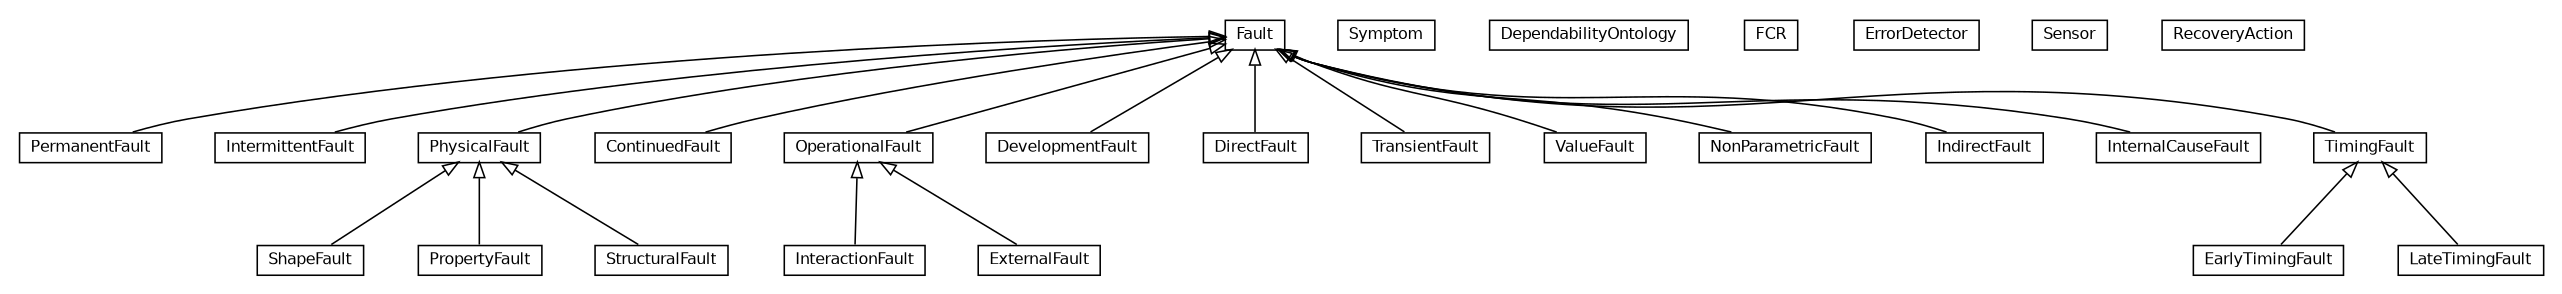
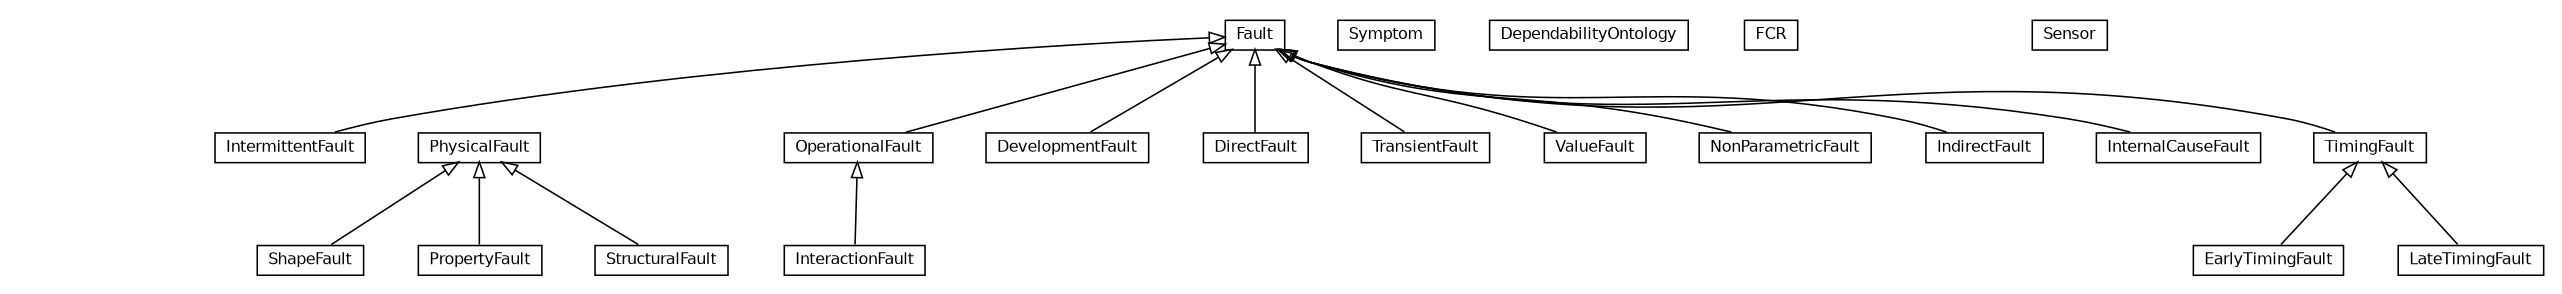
node "ErrorDetector": removed
node "RecoveryAction": removed
edge "PhysicalFault" -> "Fault": removed
node "PermanentFault": removed
node "ContinuedFault": removed
node "ExternalFault": removed
